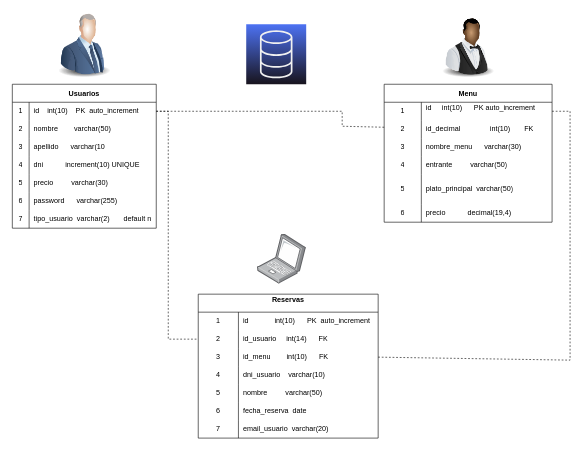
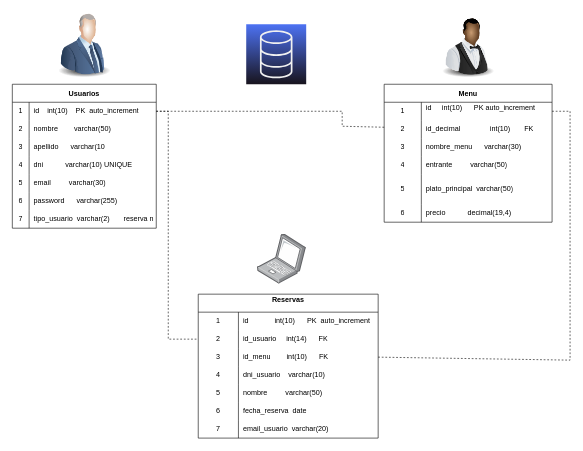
node "dni increment(10) UNIQUE": label "dni increment(10) UNIQUE" -> "dni varchar(10) UNIQUE"
node "precio varchar(30)": label "precio varchar(30)" -> "email varchar(30)"
node "tipo_usuario varchar(2) default n": label "tipo_usuario varchar(2) default n" -> "tipo_usuario varchar(2) reserva n"
